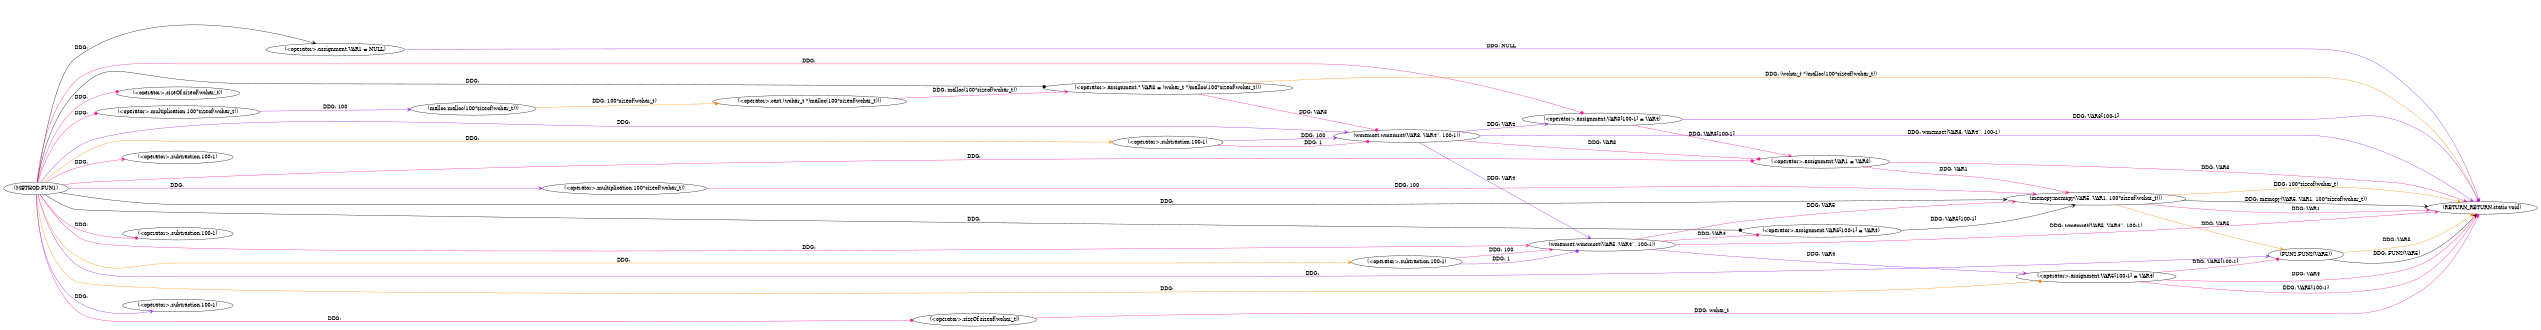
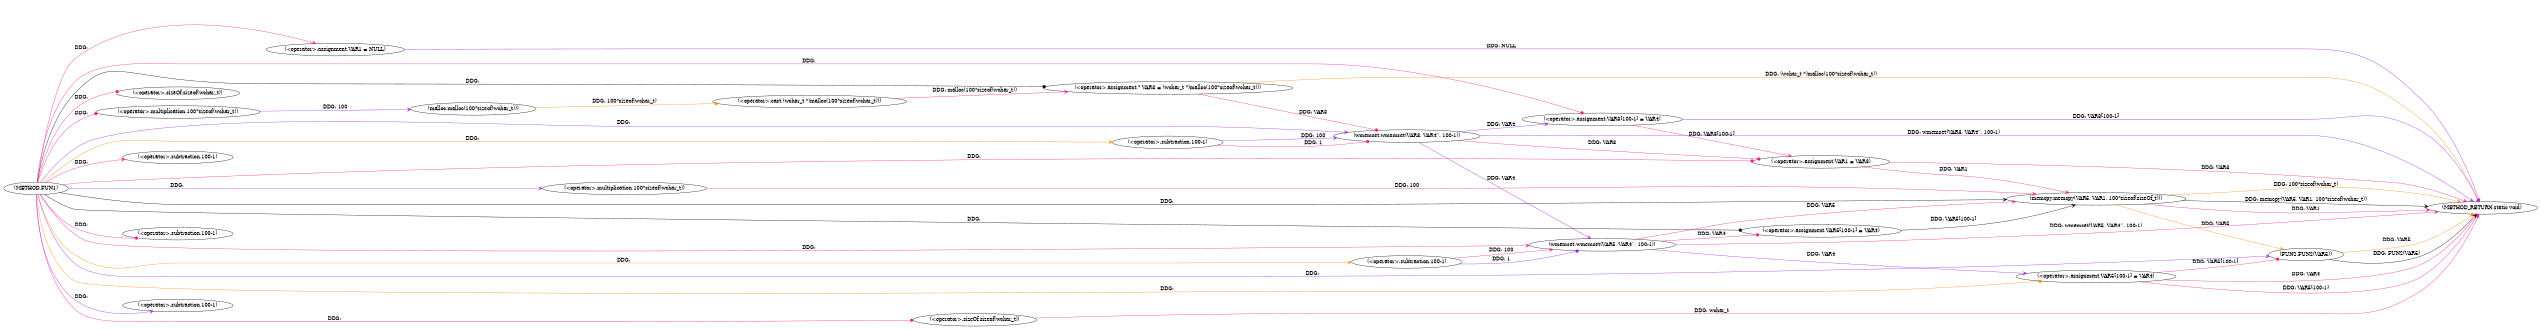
edge "(METHOD,FUN1)" -> "(<operator>.assignment,VAR1 = NULL)": color black -> deeppink
node "(memcpy,memcpy(VAR5, VAR1, 100*sizeof(wchar_t)))": label "(memcpy,memcpy(VAR5, VAR1, 100*sizeof(wchar_t)))" -> "(memcpy,memcpy(VAR5, VAR1, 100*sizeof(sizeOf_t)))"
node "(RETURN_RETURN,static void)": label "(RETURN_RETURN,static void)" -> "(METHOD_RETURN,static void)"
